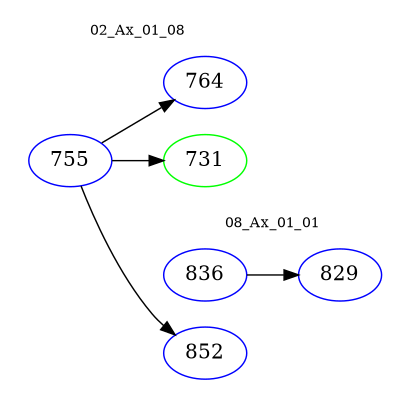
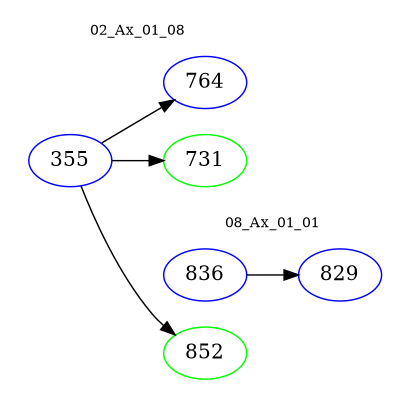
node "755": label "755" -> "355"
node "852": color blue -> green
